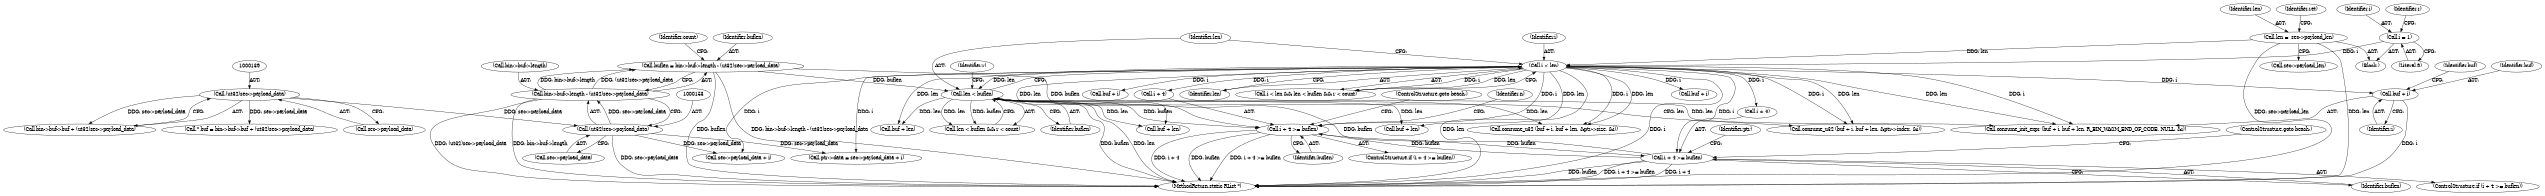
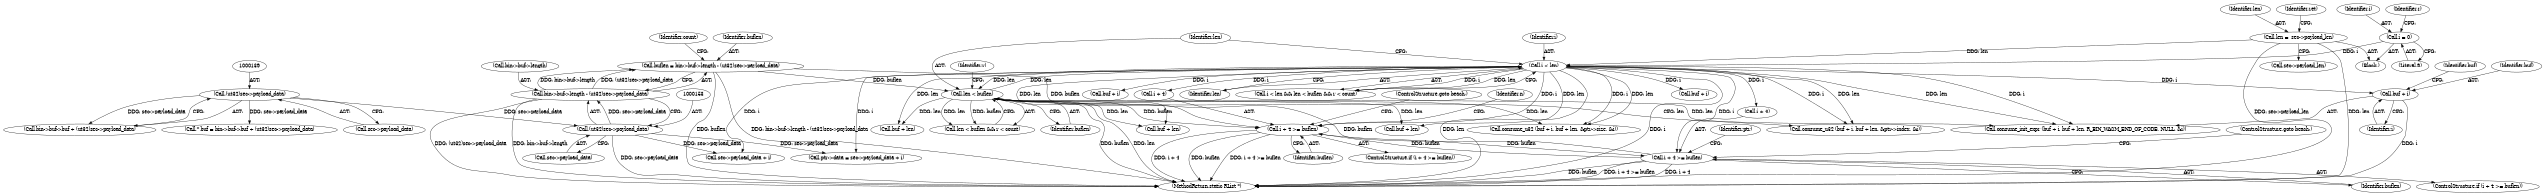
node "(Call,i = 1)": label "(Call,i = 1)" -> "(Call,i = 0)"
edge "(Call,len < buflen)" -> "(Call,i < len)": label "CFG: " -> "DDG: len"
